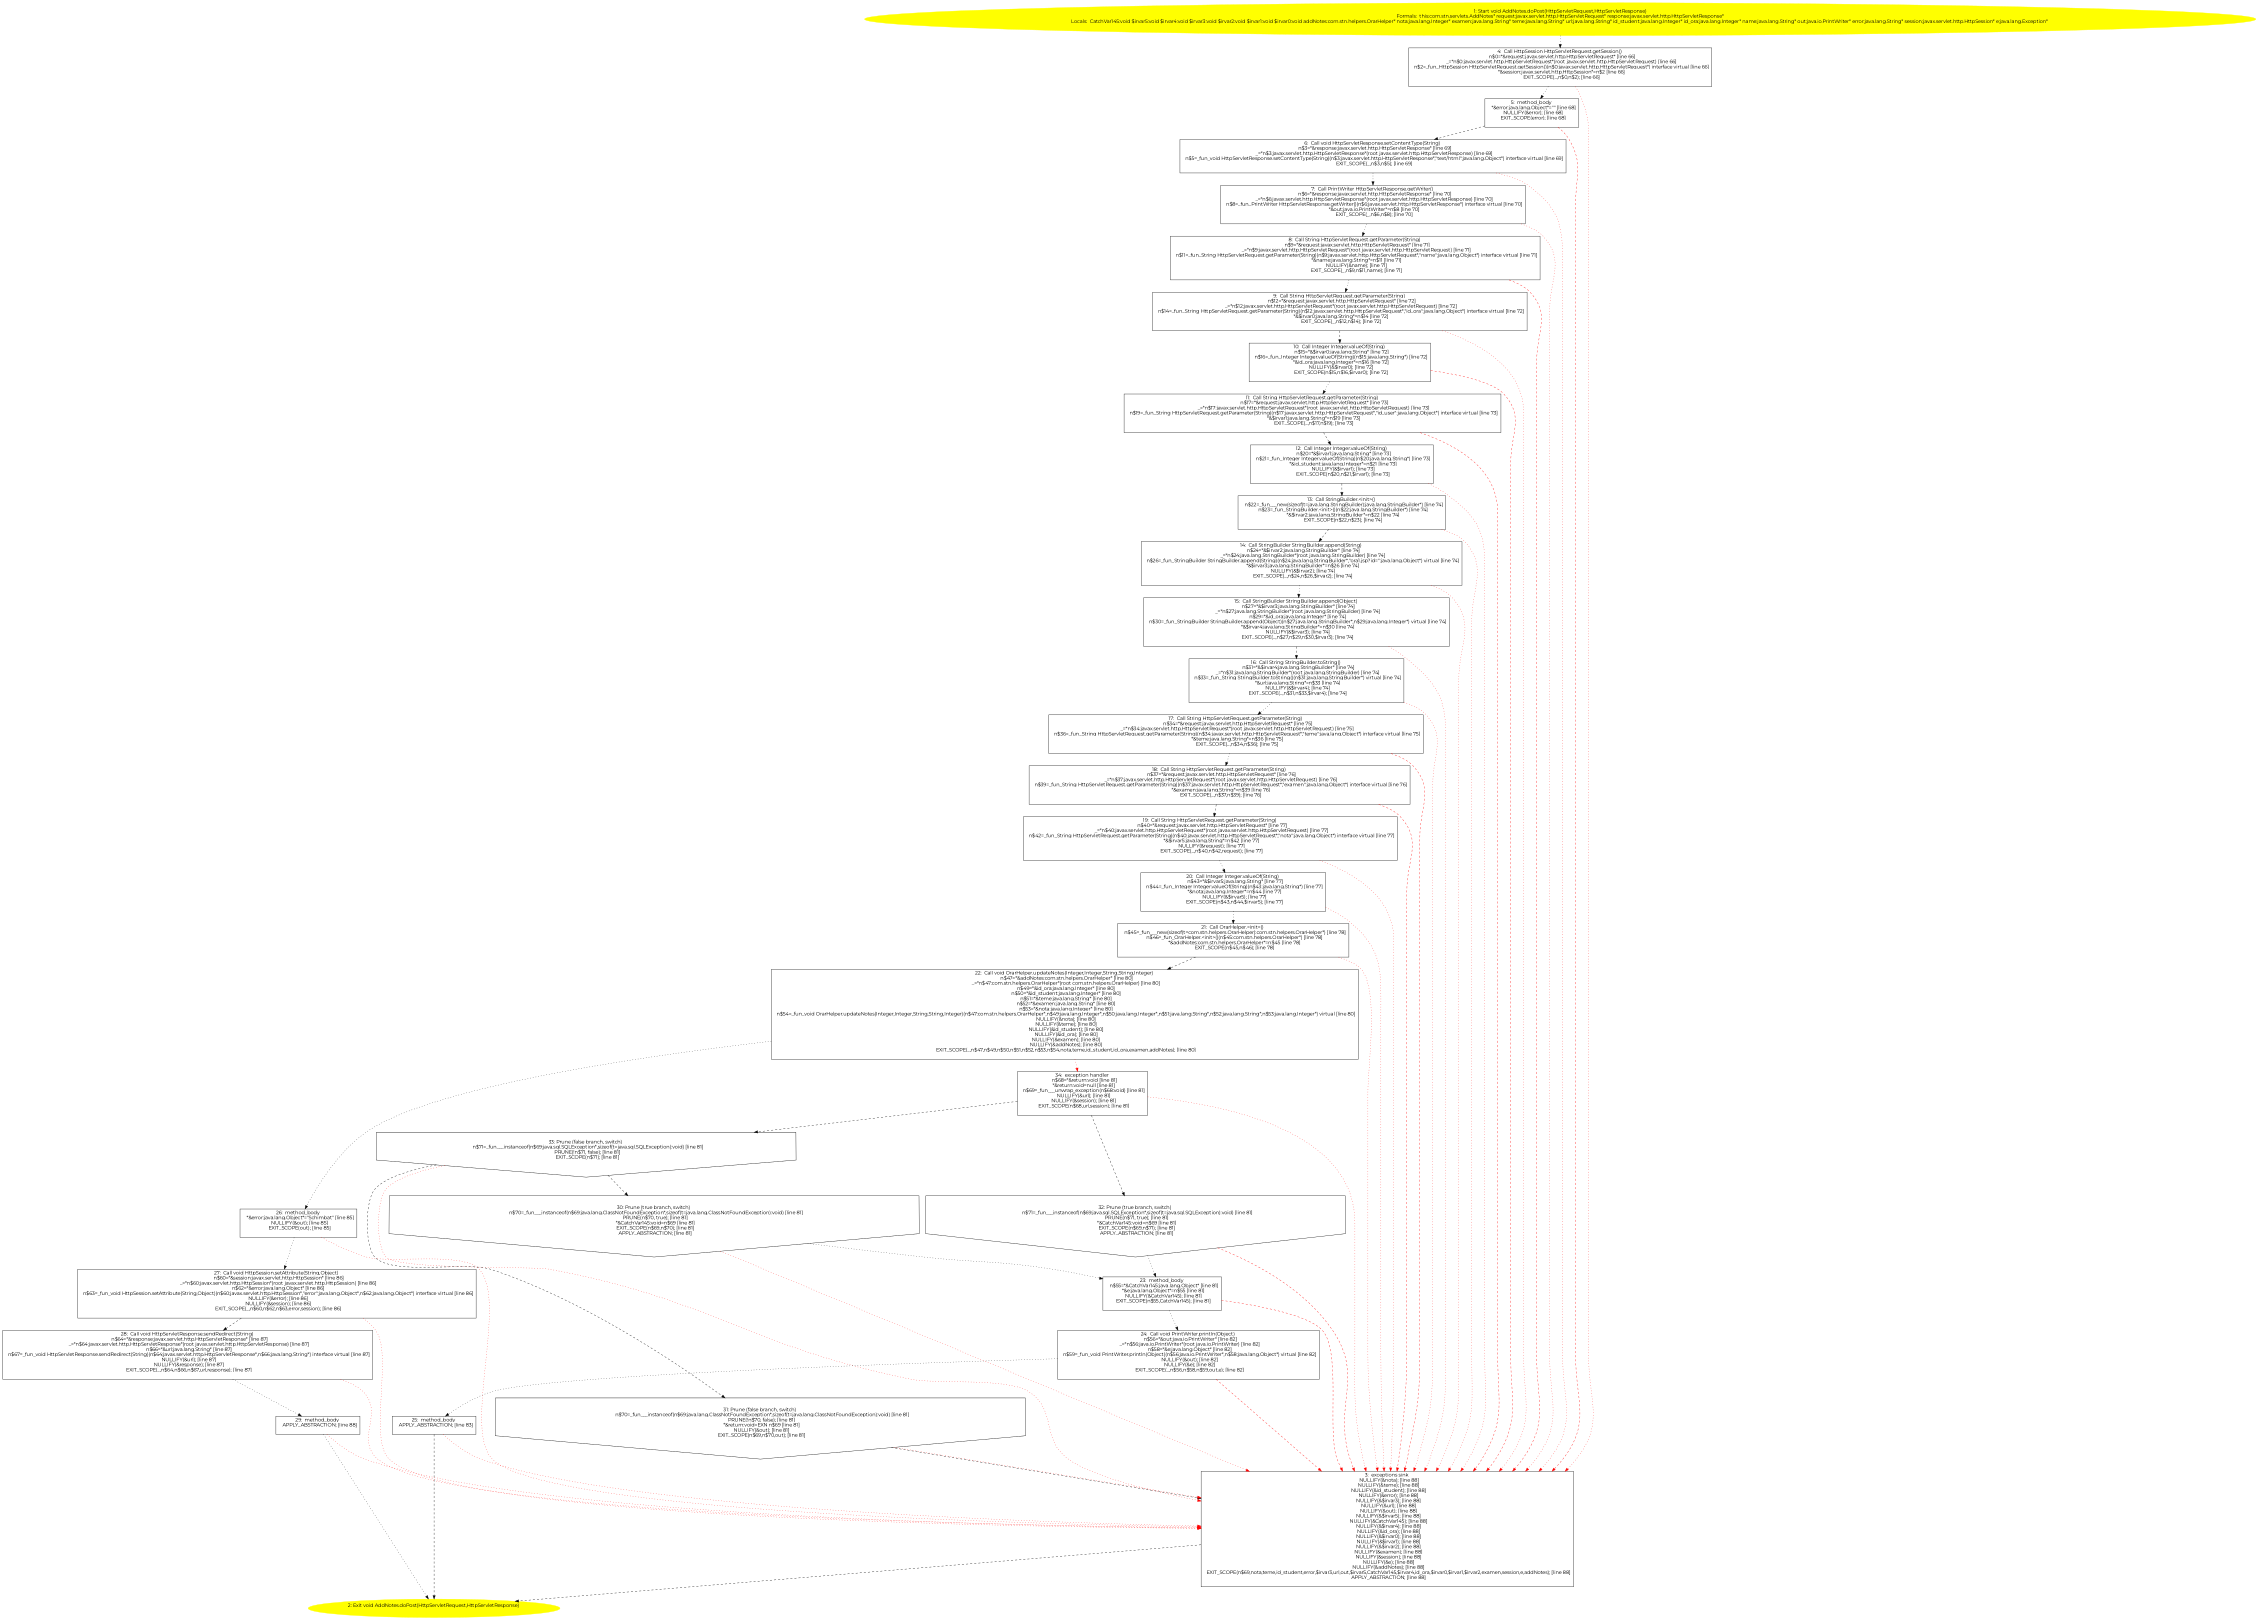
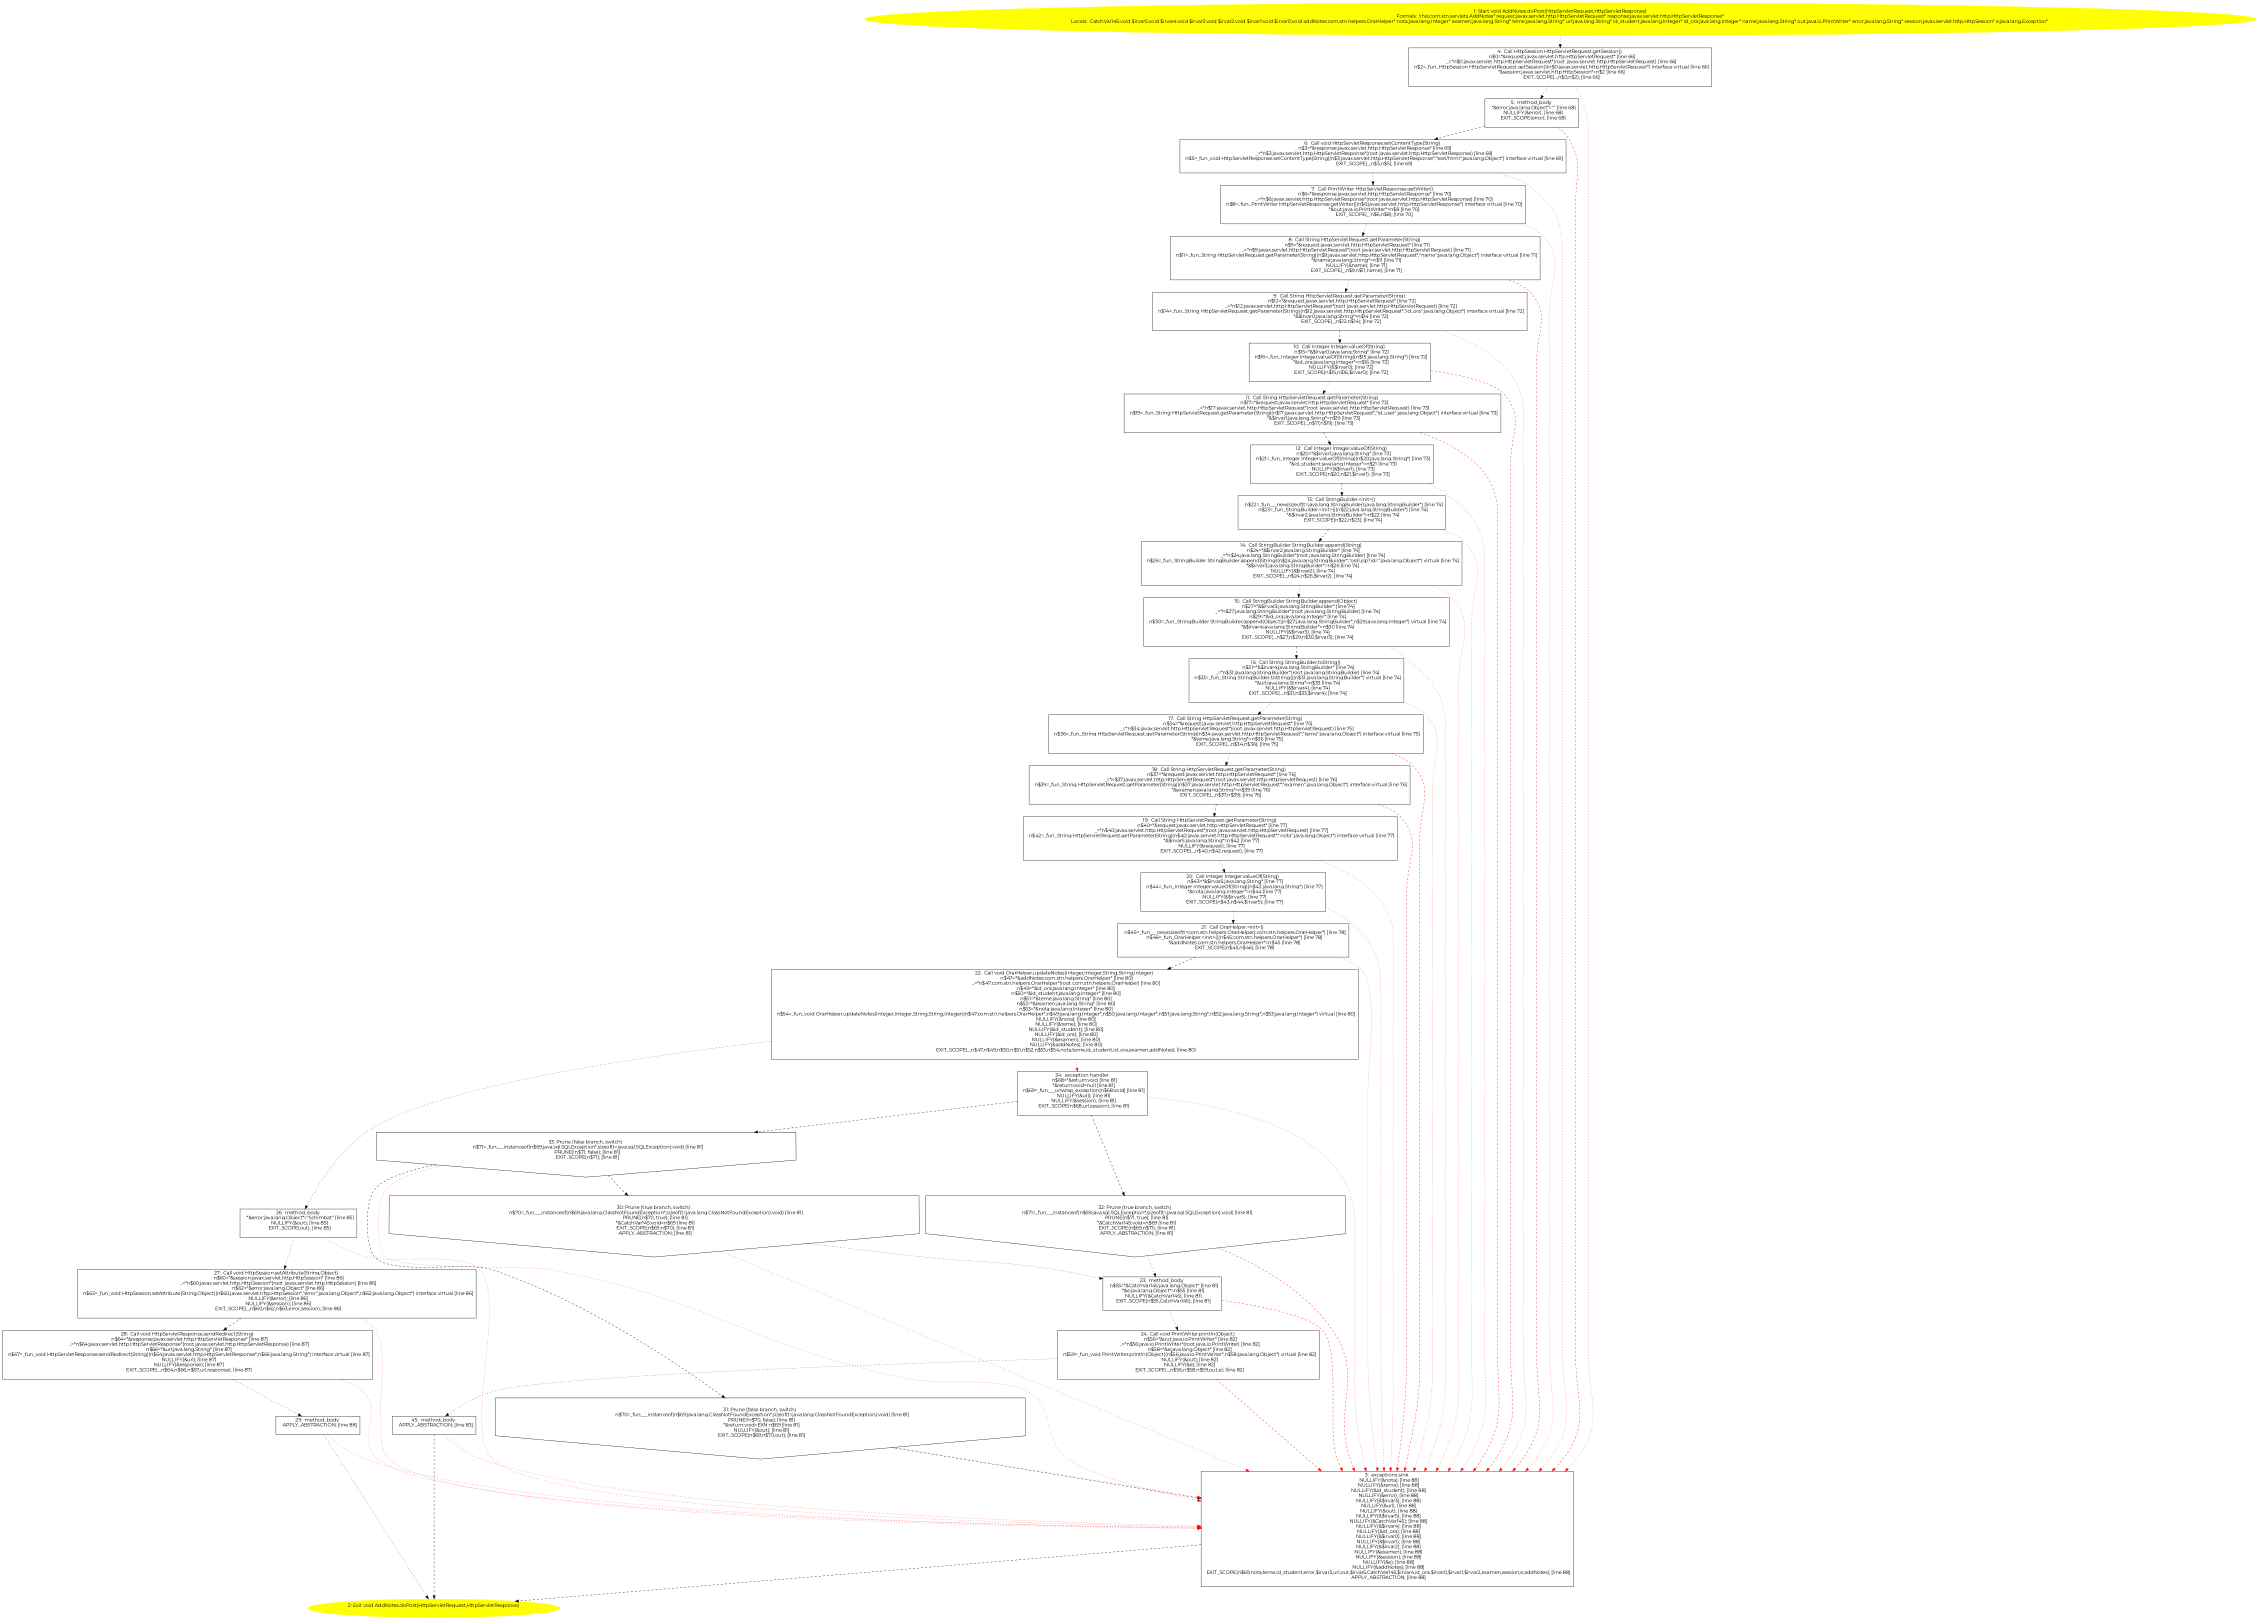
node "25:  method_body APPLY_ABSTRACTION; [line 83]": label "25:  method_body APPLY_ABSTRACTION; [line 83]" -> "45:  method_body APPLY_ABSTRACTION; [line 83]"
